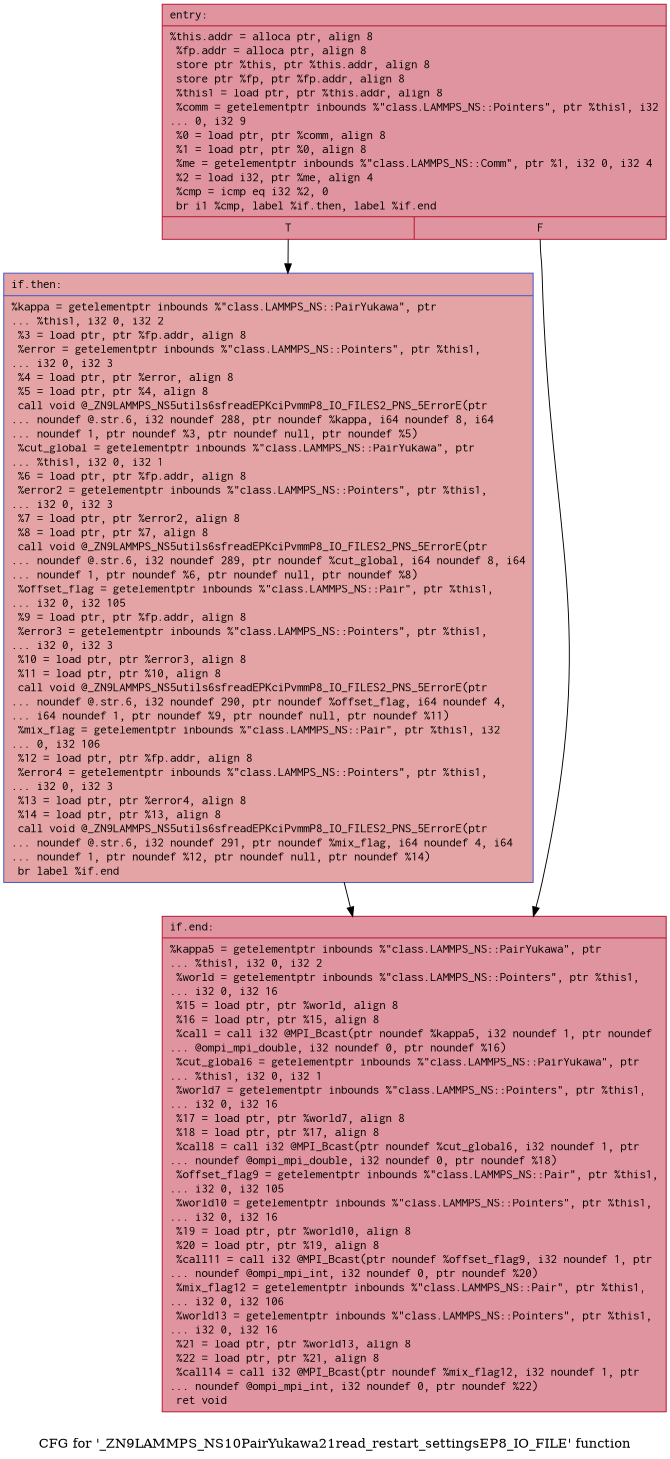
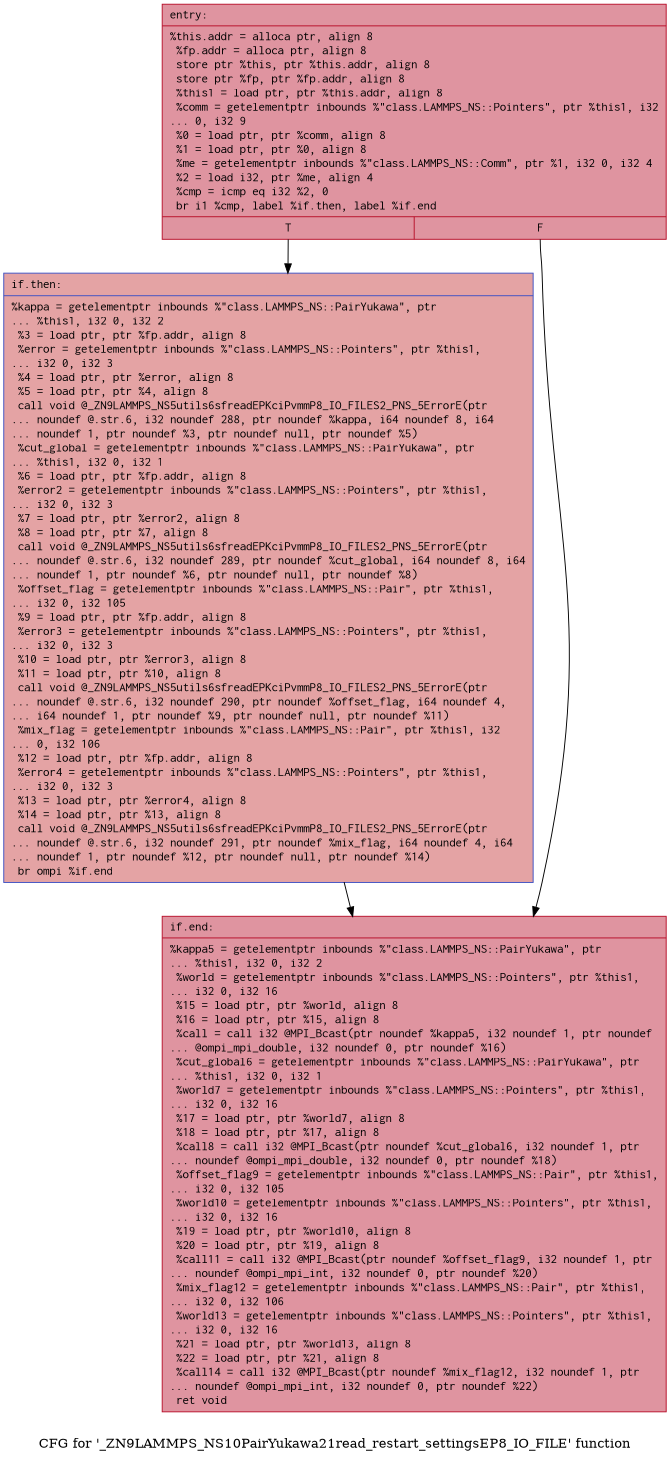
node "if.then:": text "br label %if.end" -> "br ompi %if.end"
